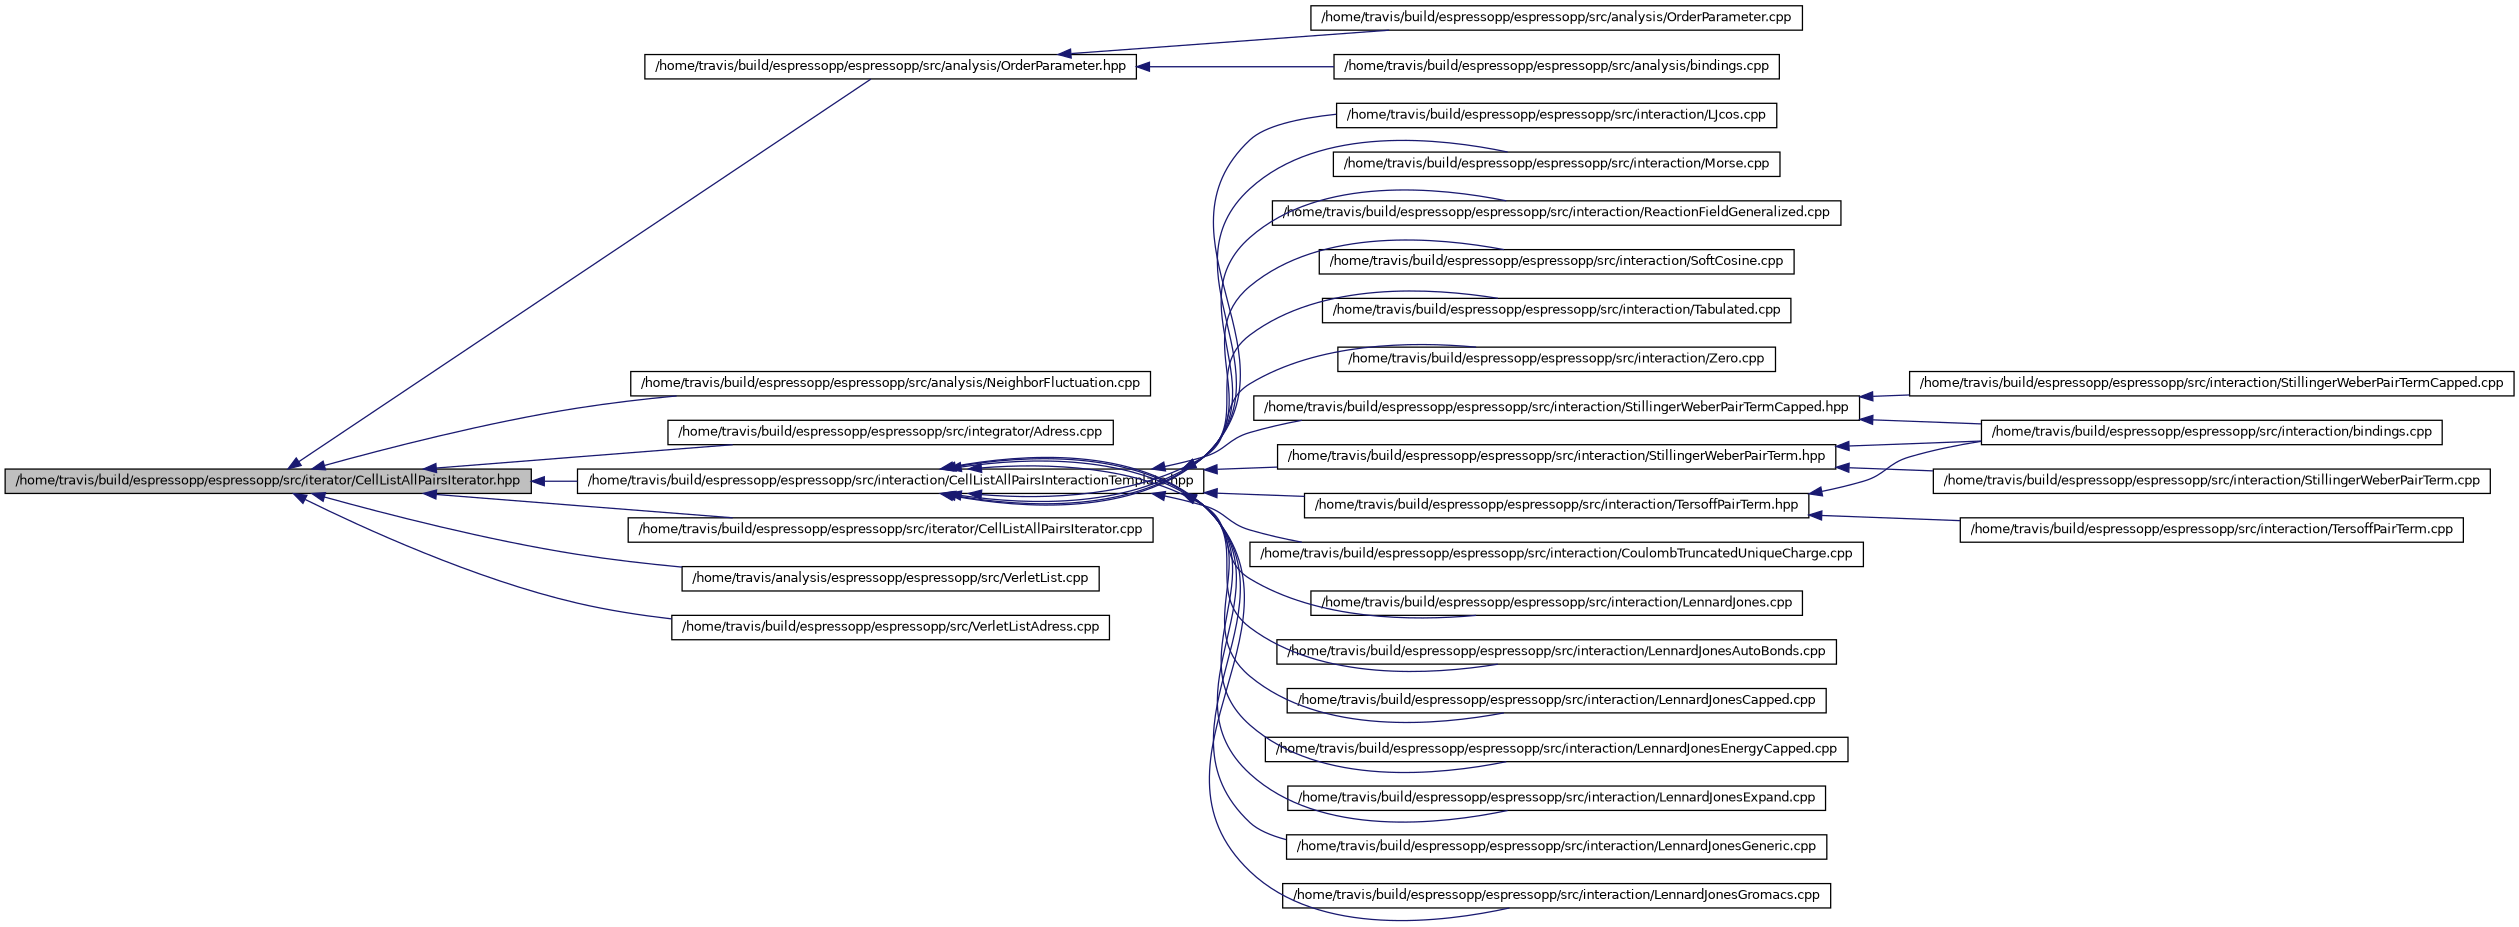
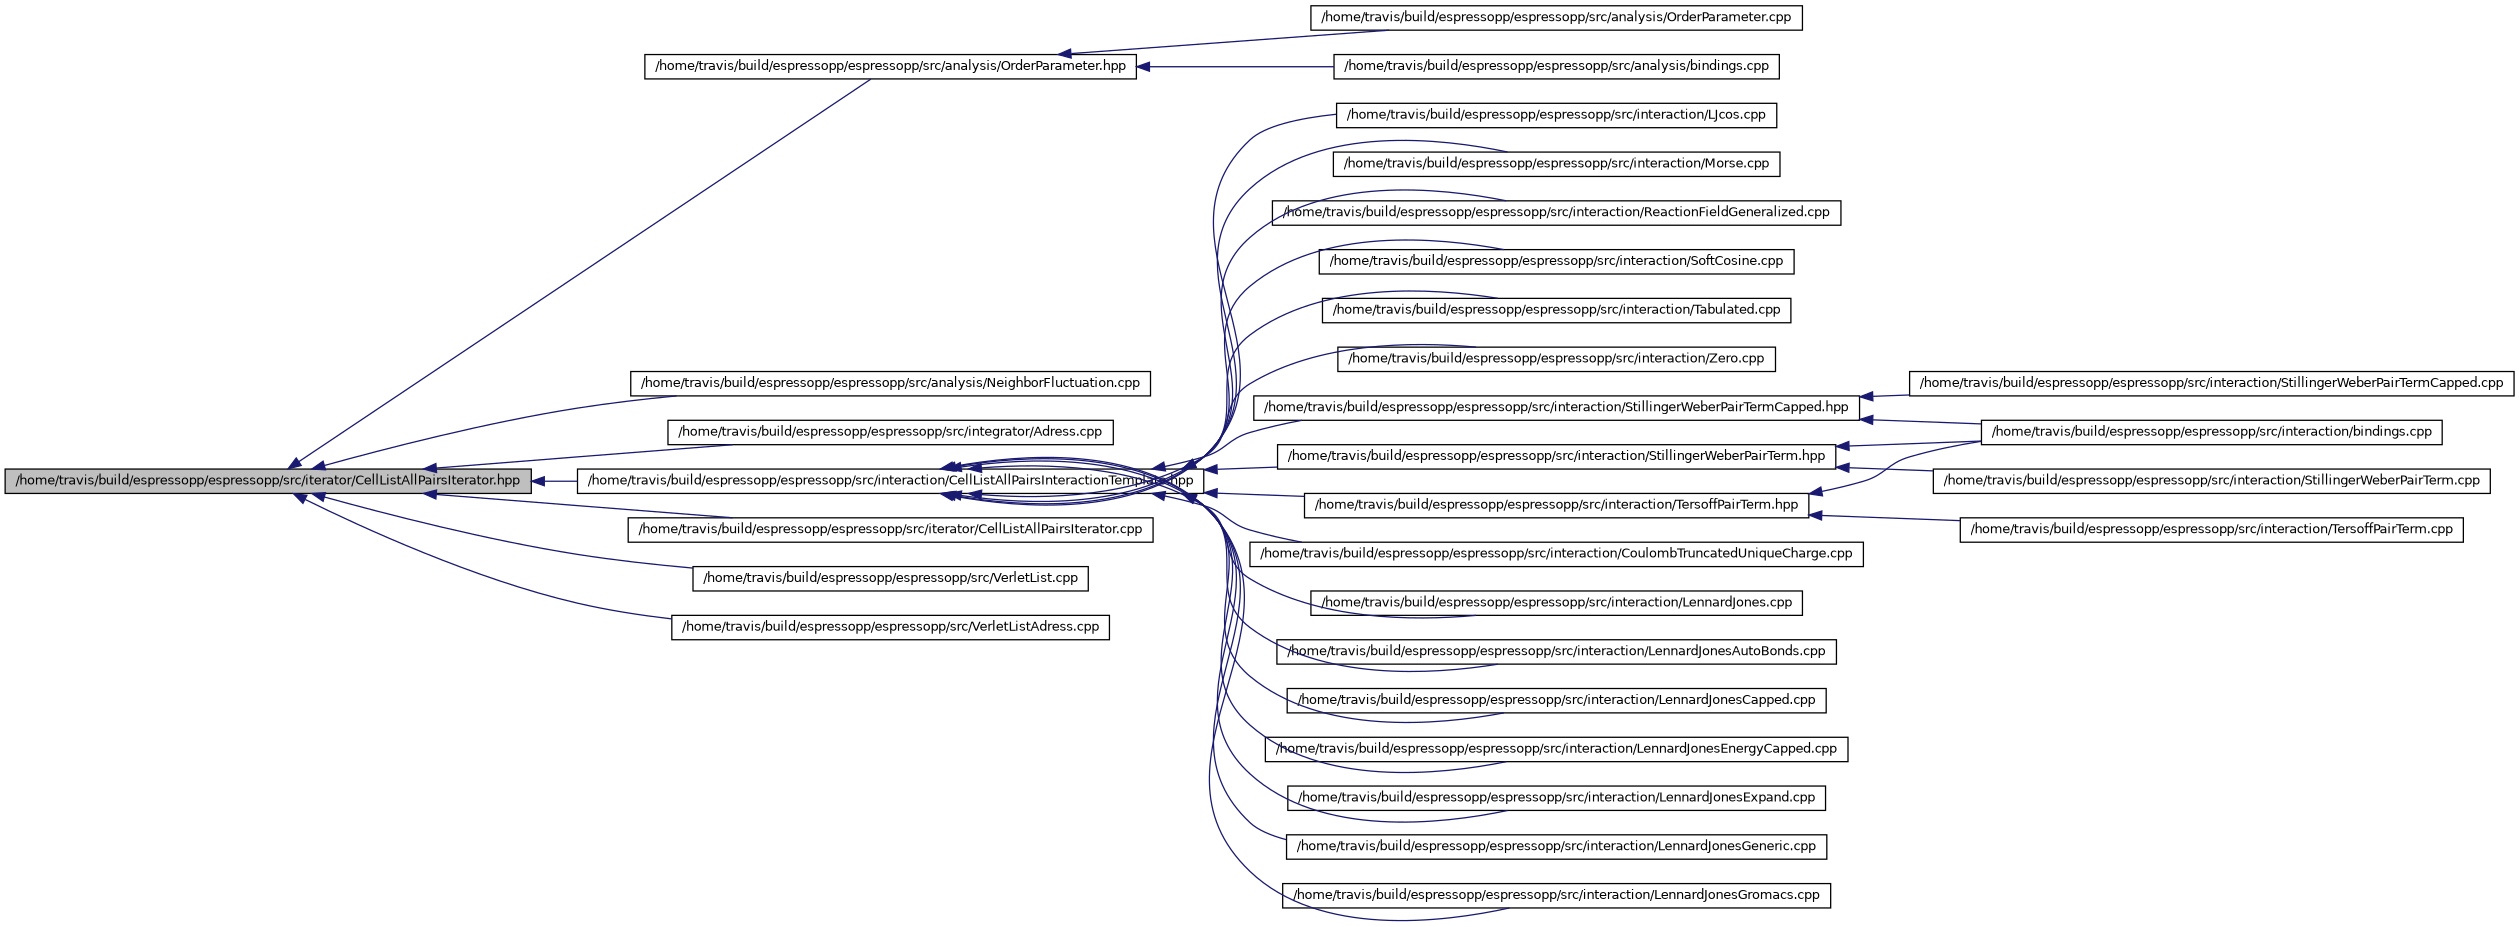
node "/home/travis/analysis/espressopp/espressopp/src/VerletList.cpp": label "/home/travis/analysis/espressopp/espressopp/src/VerletList.cpp" -> "/home/travis/build/espressopp/espressopp/src/VerletList.cpp"
